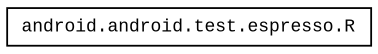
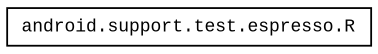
node "android.android.test.espresso.R": label "android.android.test.espresso.R" -> "android.support.test.espresso.R"
